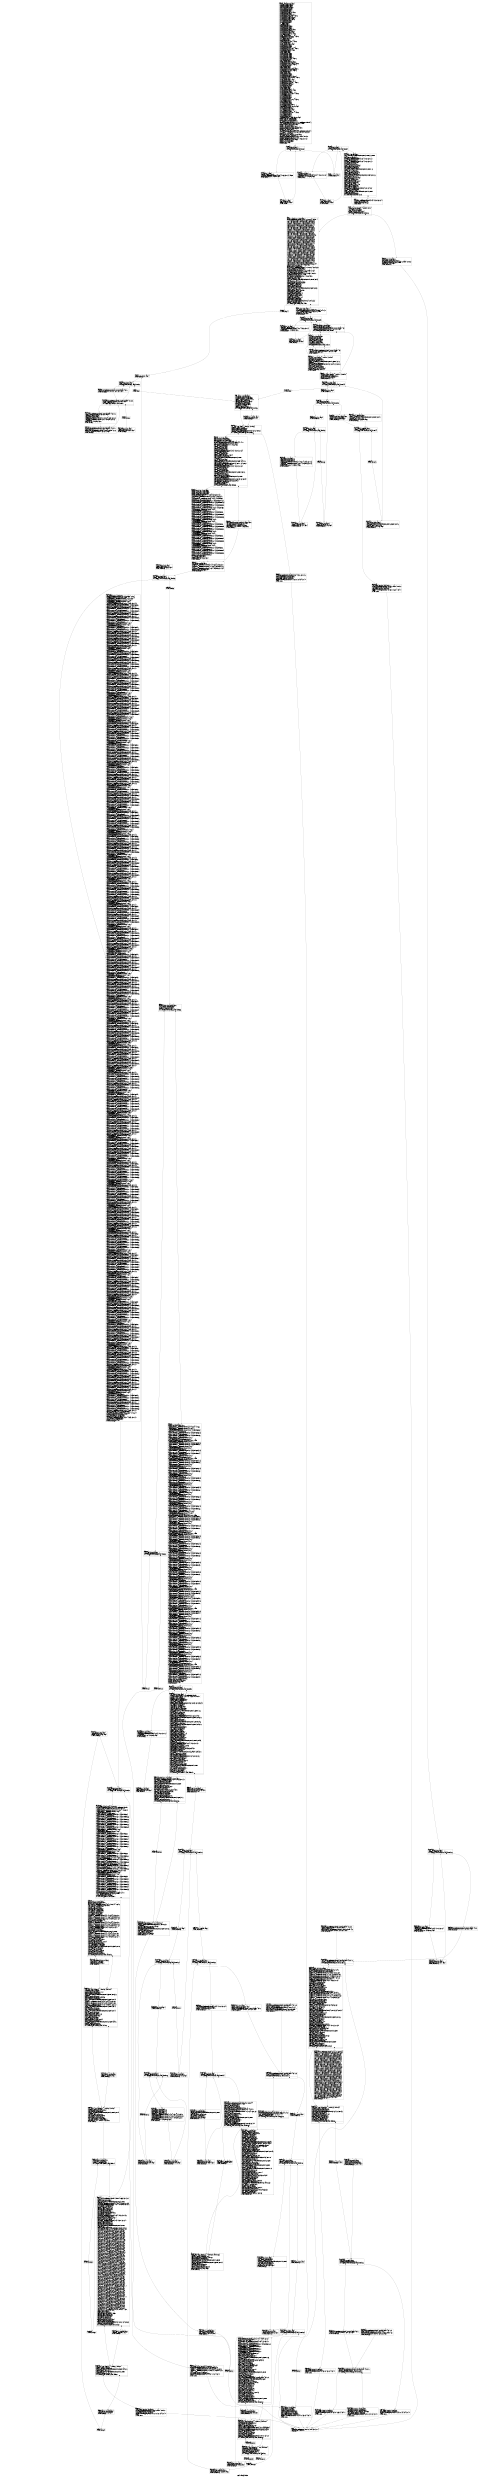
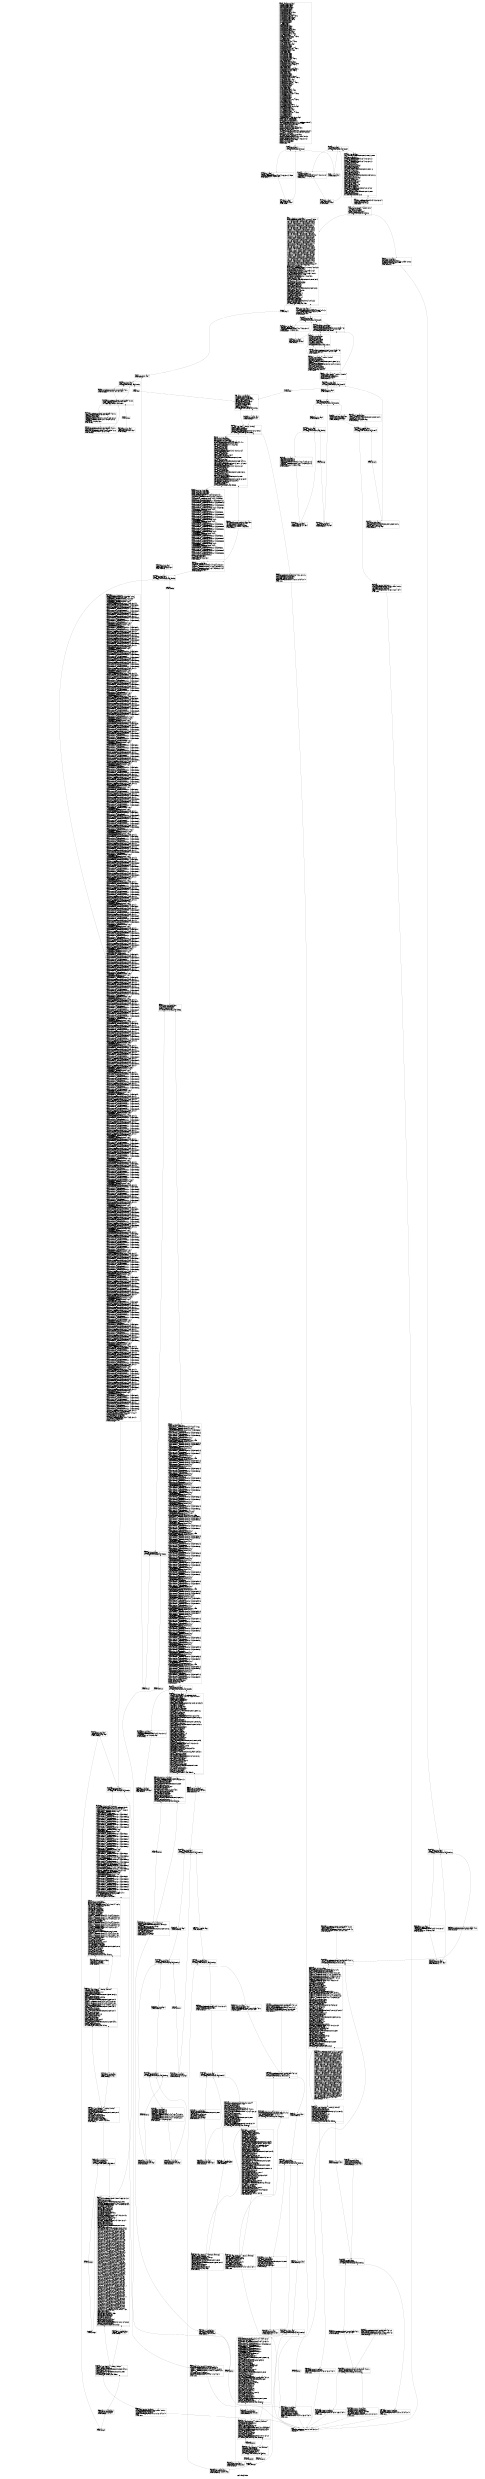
node "land.end1136:": added
